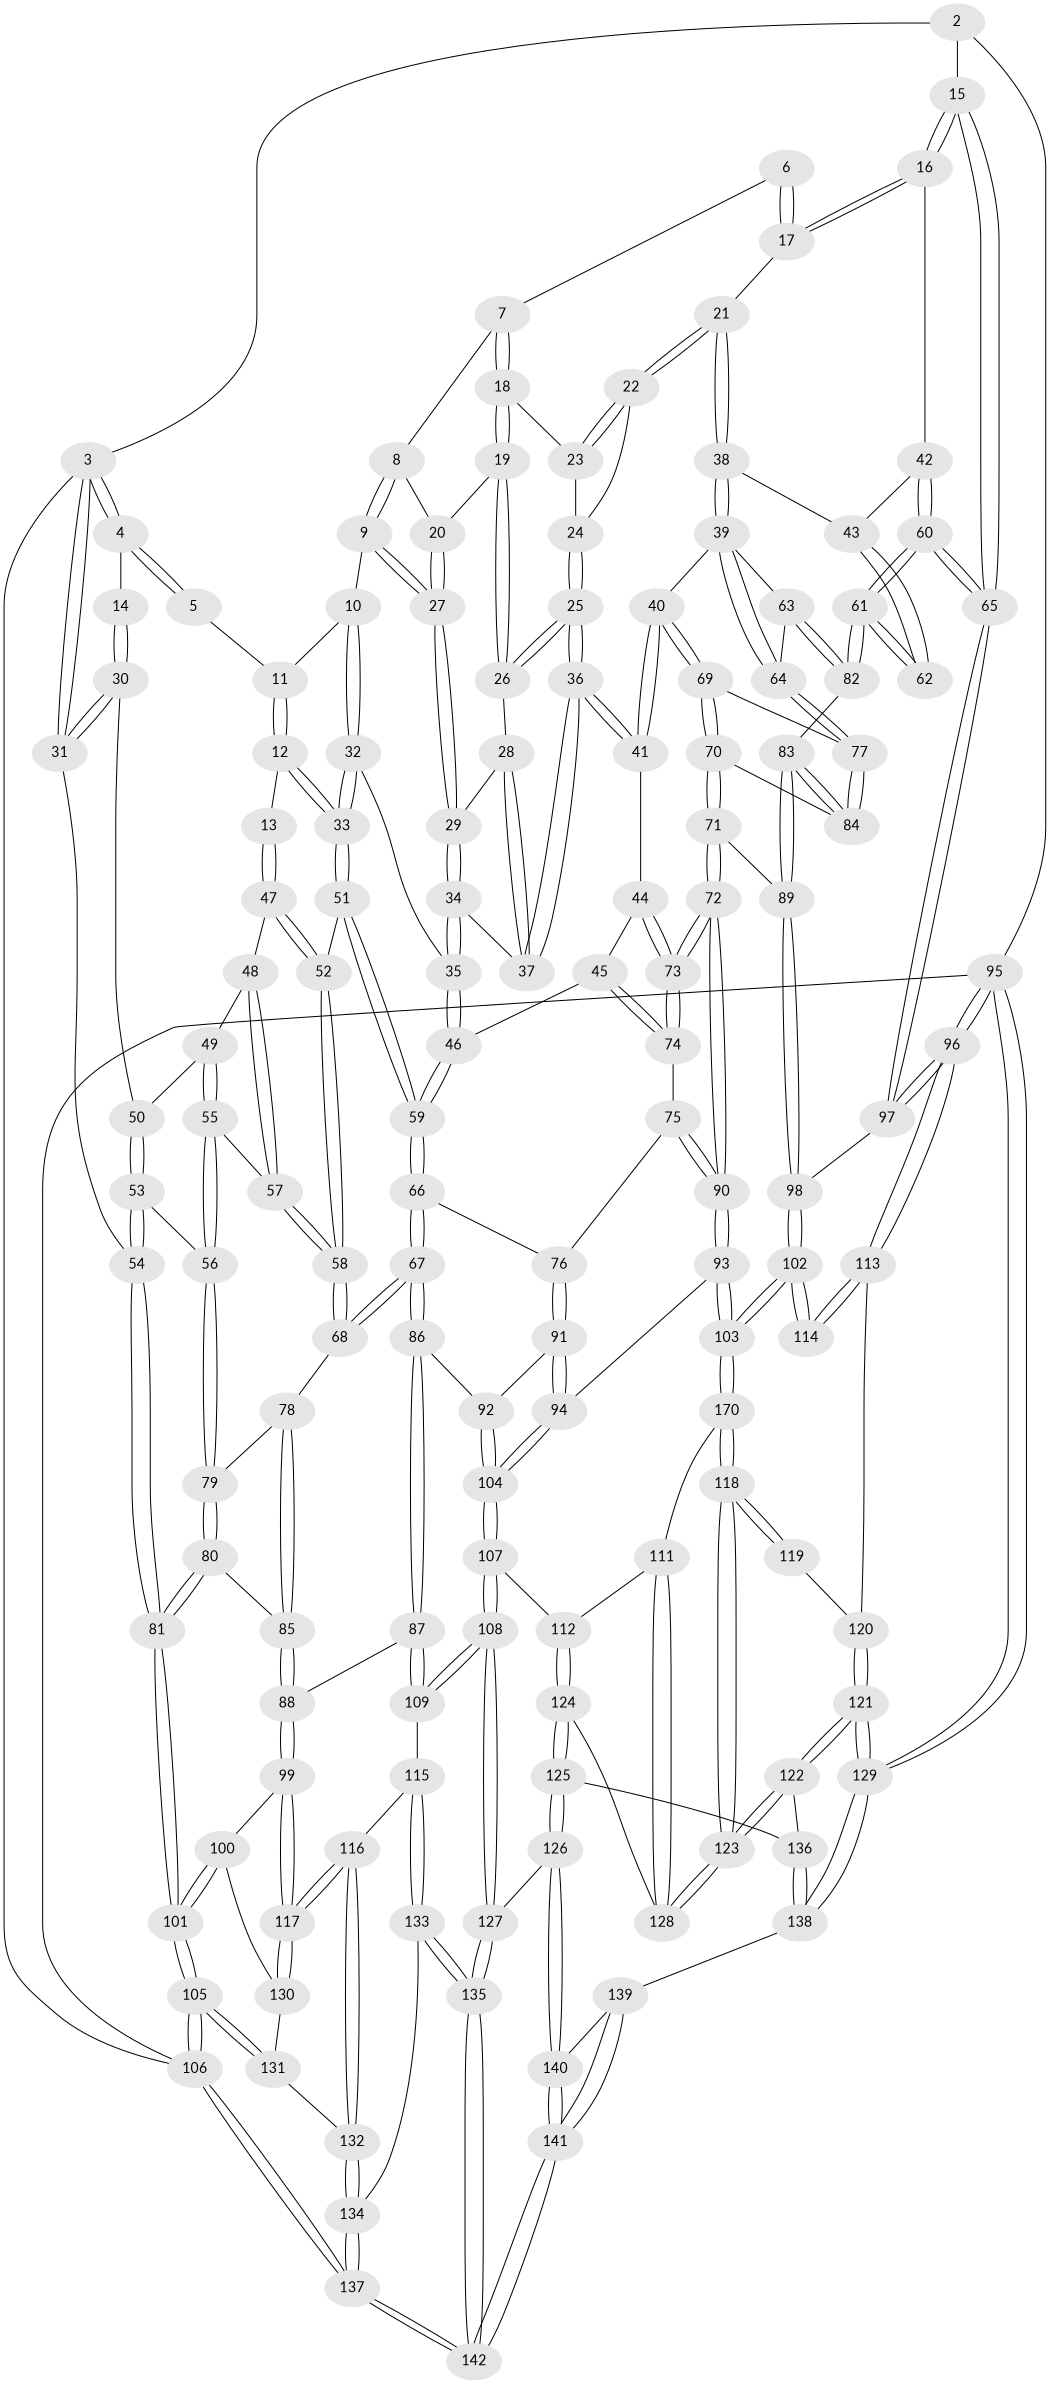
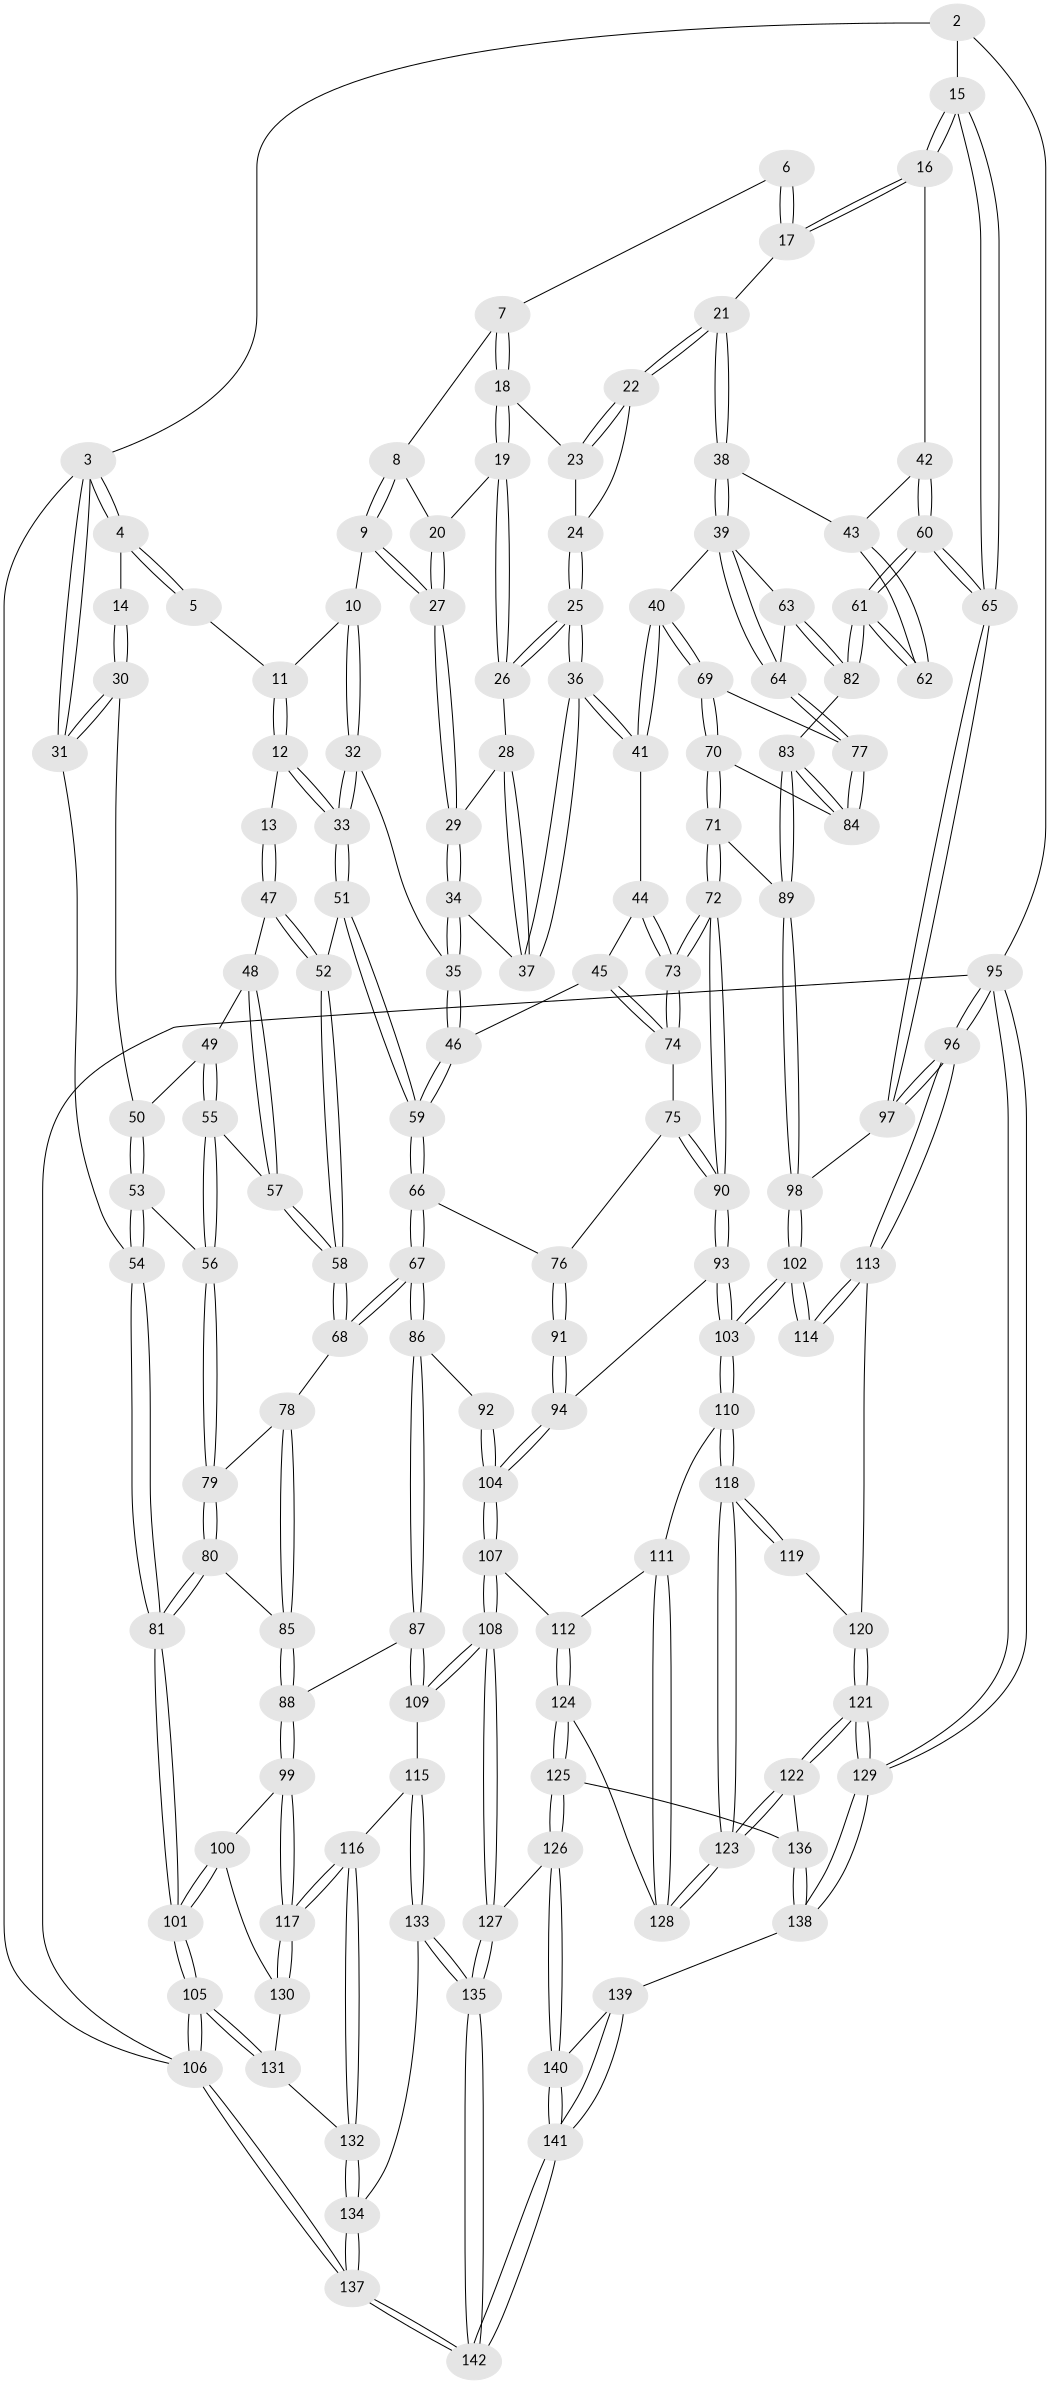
edge "91" -- "92": removed
node "170": label "170" -> "110"
